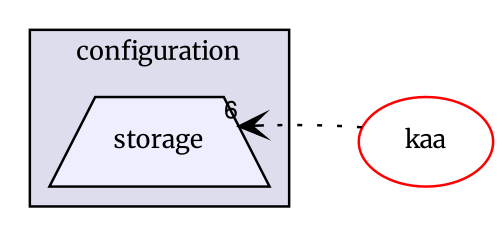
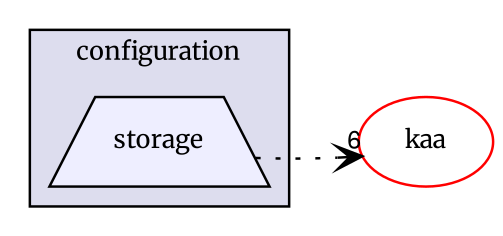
edge "kaa" -> "storage": reversed
